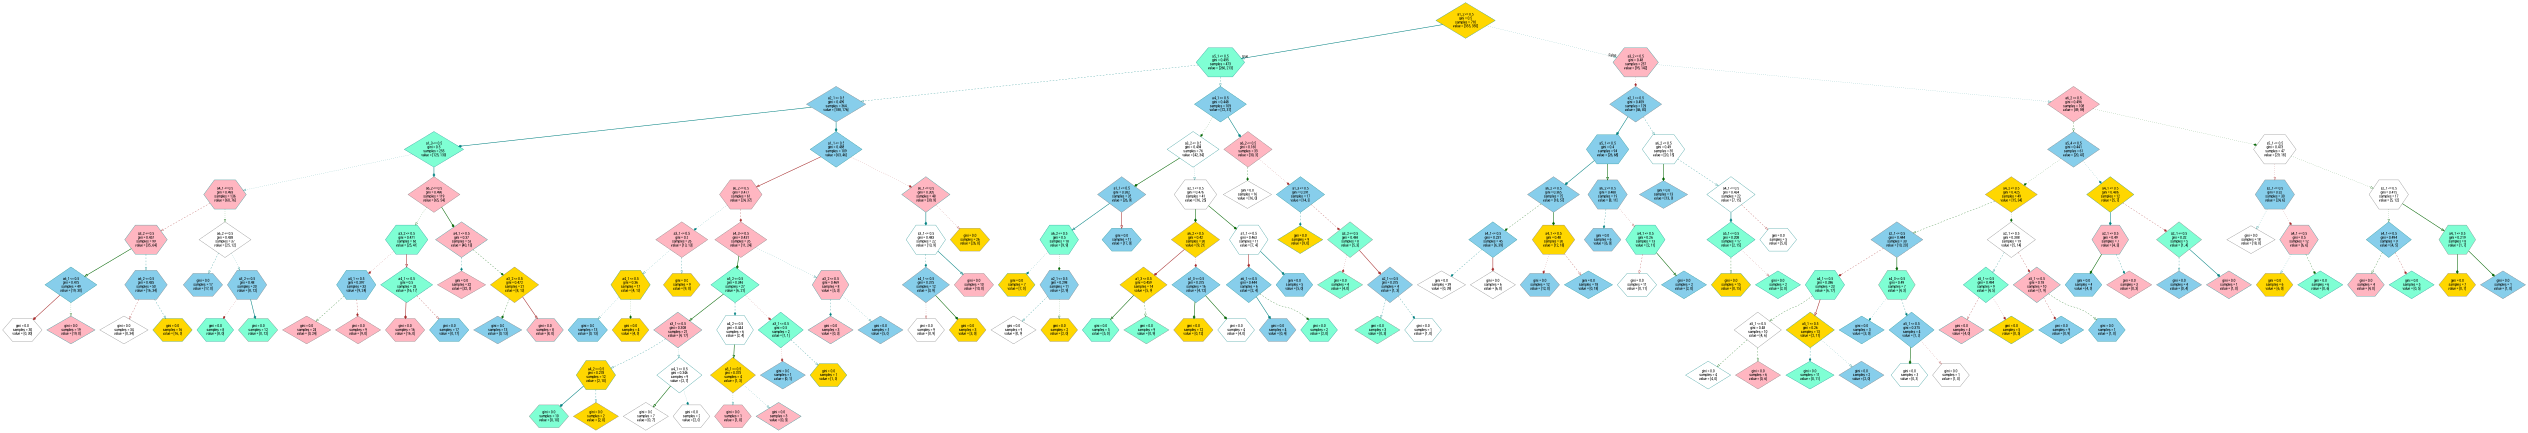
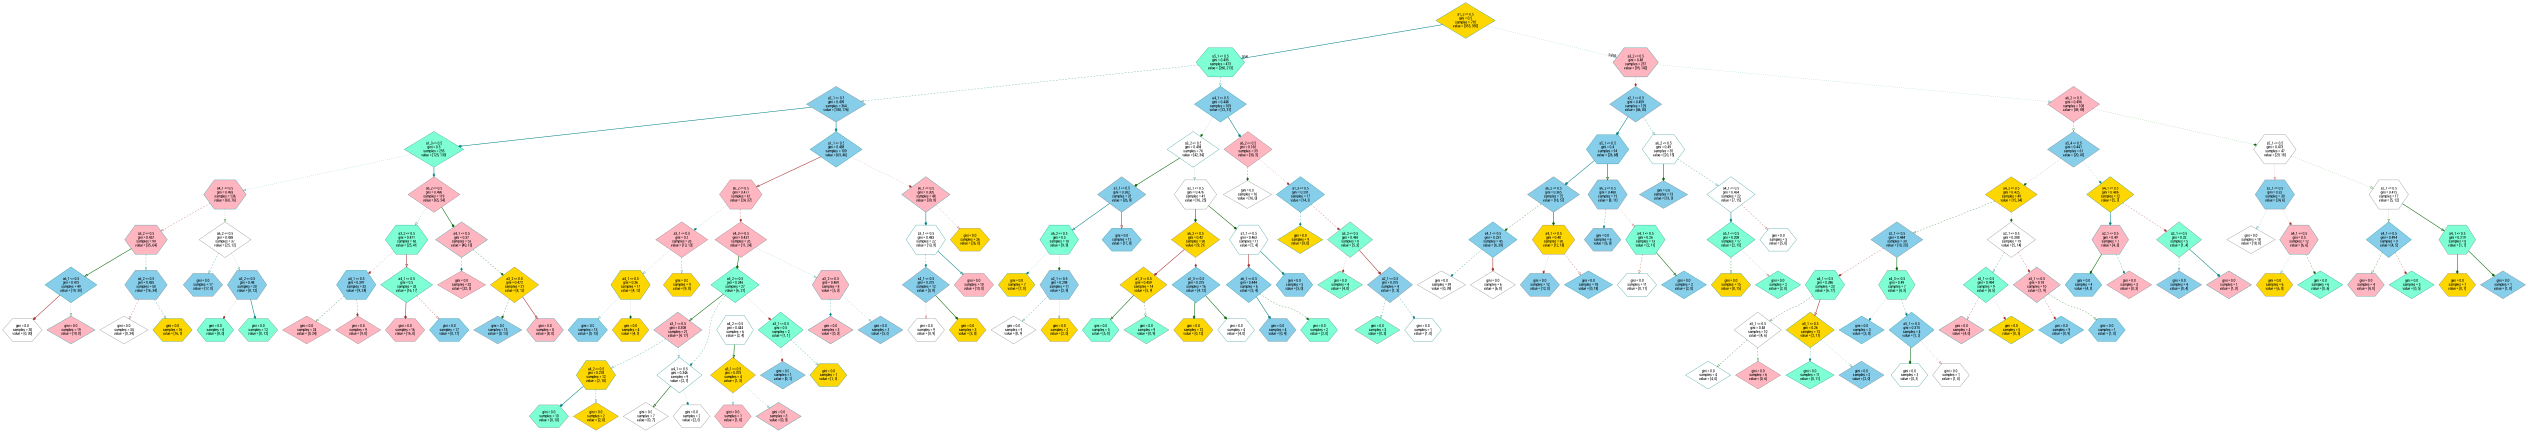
edge "a5_2 <= 0.5 gini = 0.346 samples = 27 value = [6, 21]" -> "a4_2 <= 0.5 gini = 0.444 samples = 6 value = [2, 4]": now "a5_2 <= 0.5 gini = 0.346 samples = 27 value = [6, 21]" -> "a4_1 <= 0.5 gini = 0.346 samples = 9 value = [2, 7]"
